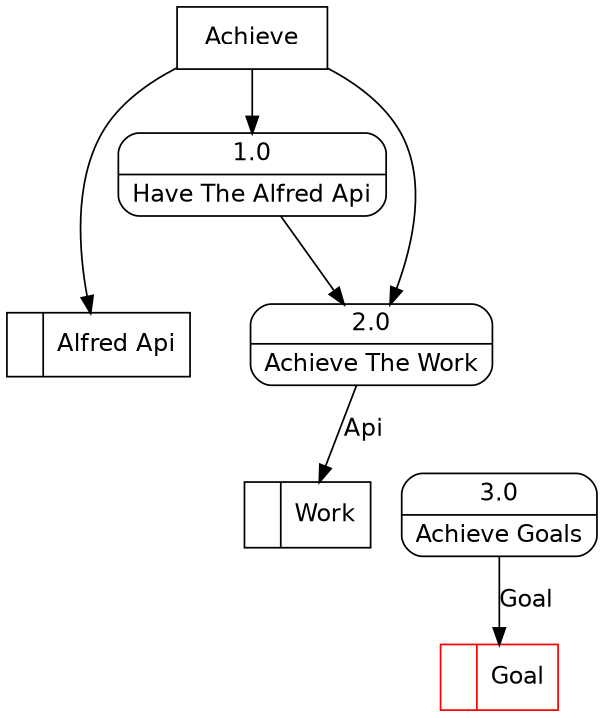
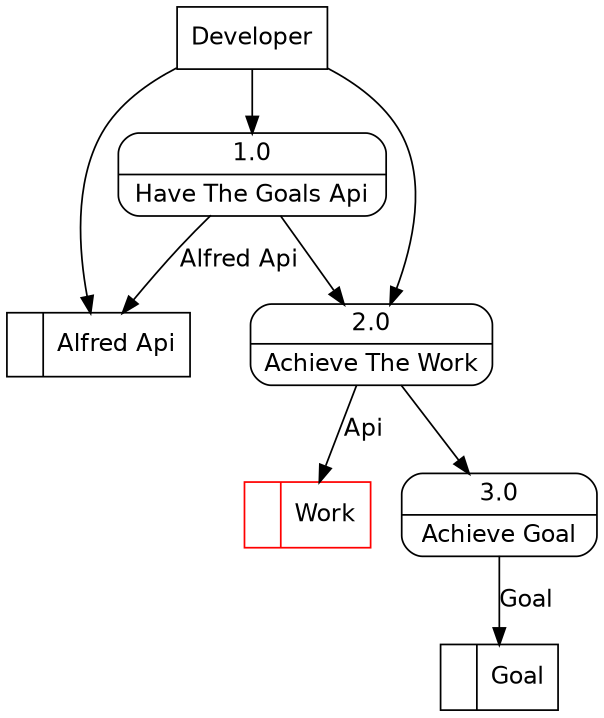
node "Achieve": label "Achieve" -> "Developer"
node "1.0": text "Have The Alfred Api" -> "Have The Goals Api"
edge "1.0" -> "Alfred Api": added, label "Alfred Api"
edge "2.0" -> "3.0": added
node "Work": color black -> red
node "3.0": text "Achieve Goals" -> "Achieve Goal"
node "Goal": color red -> black
